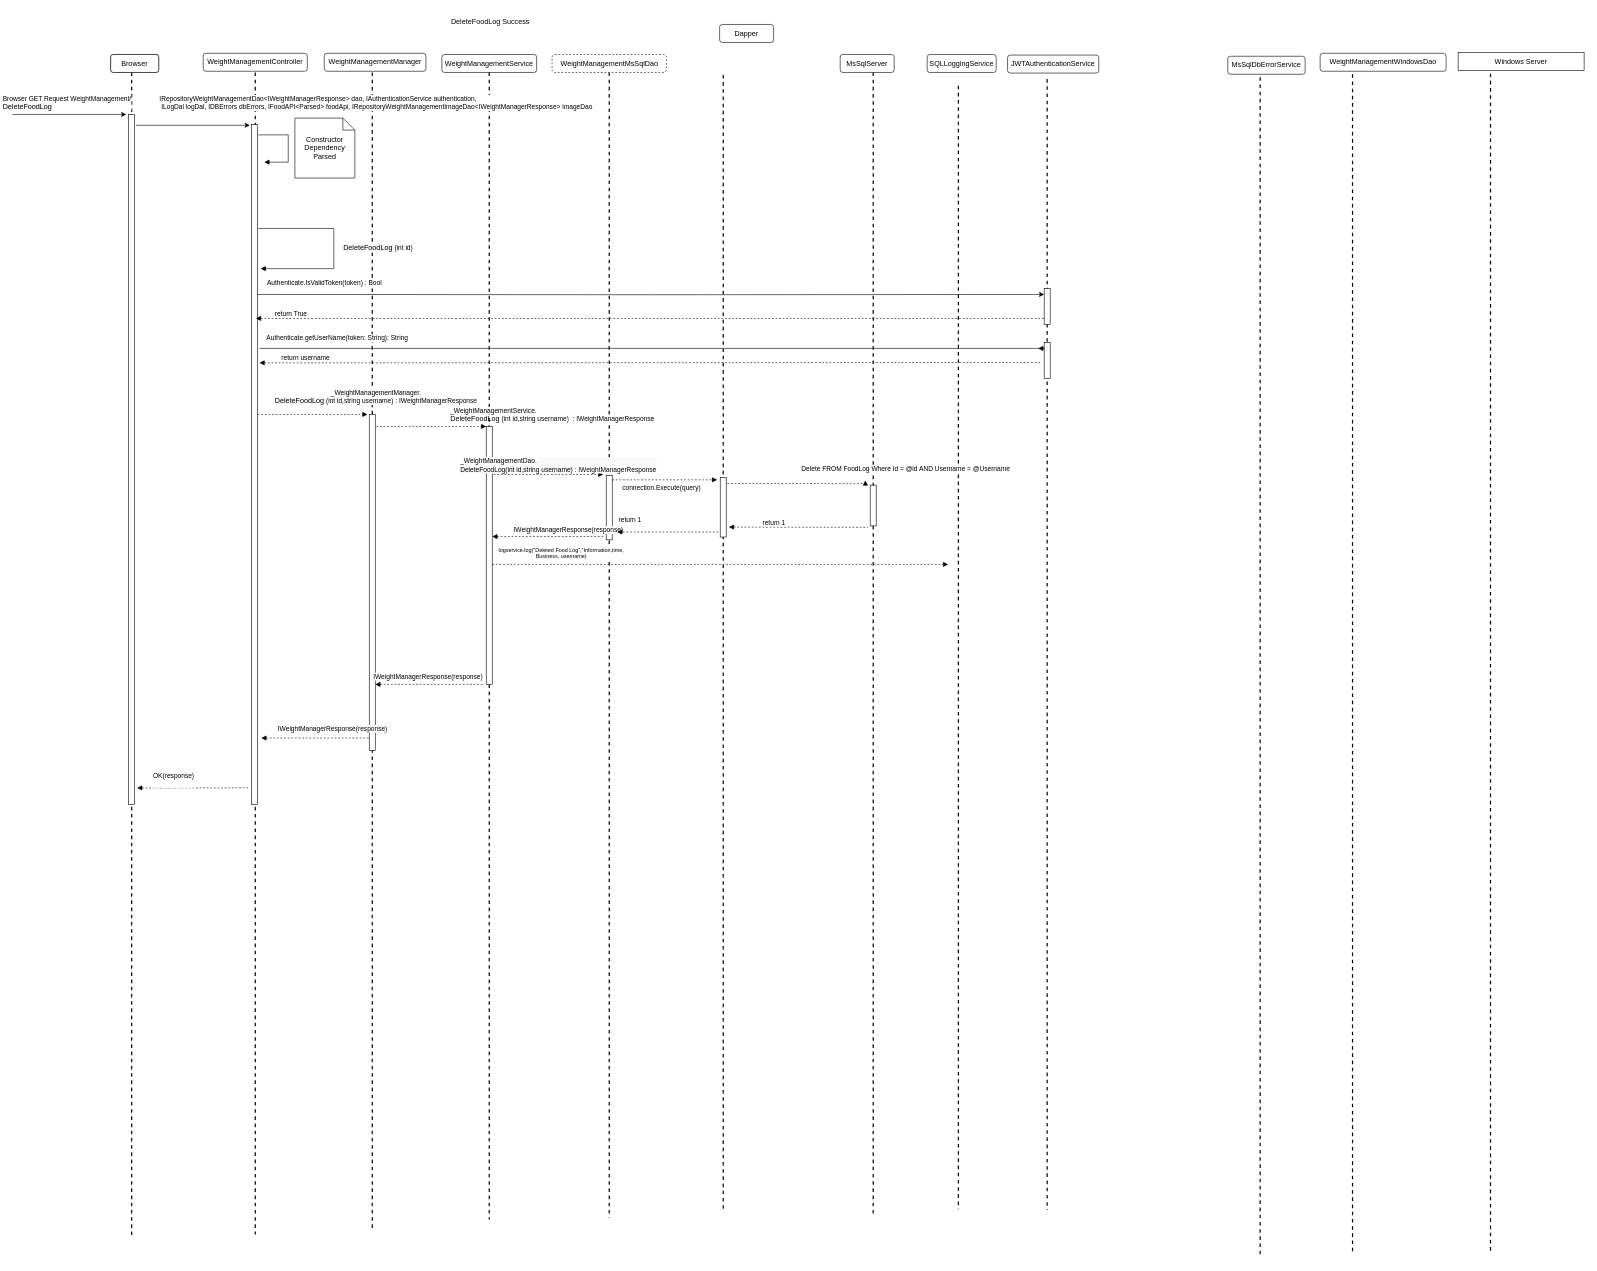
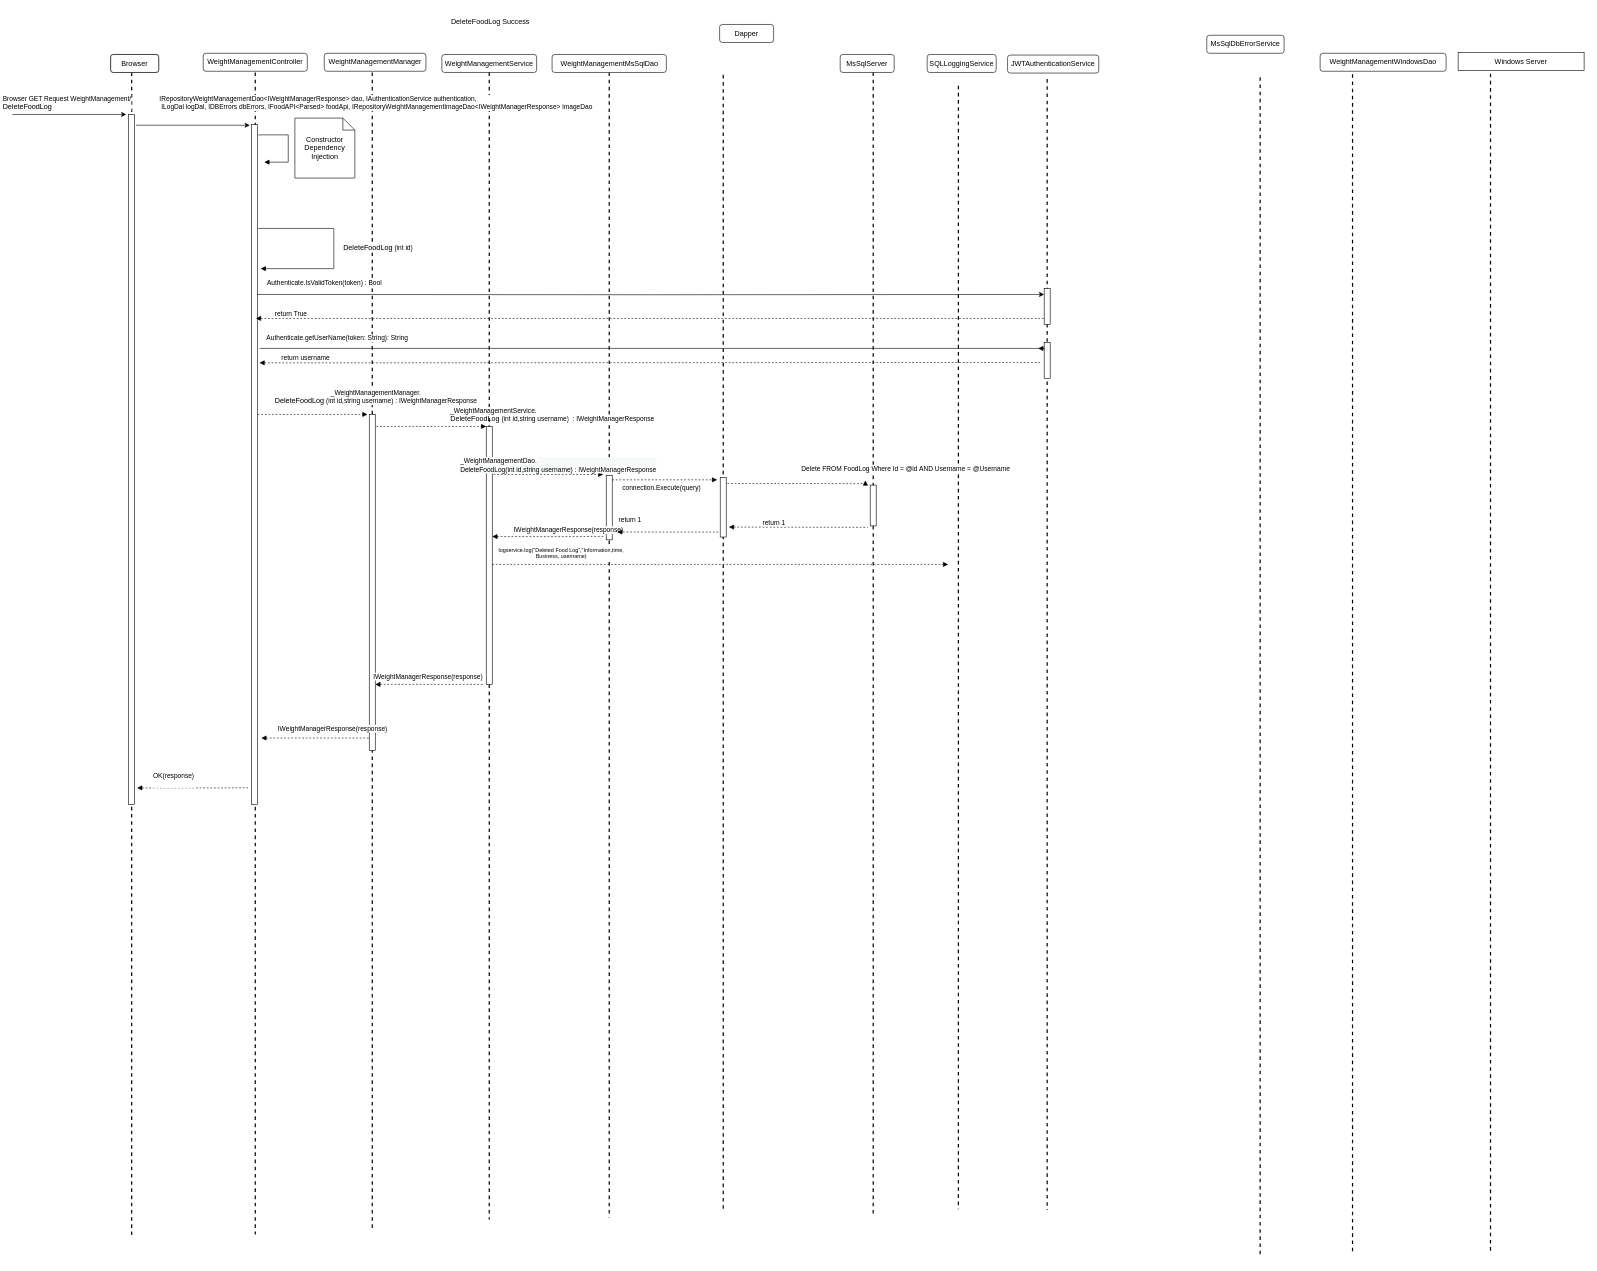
node "WeightManagementMsSqlDao": style dashed -> solid
node "MsSqlDbErrorService": moved (1267, 65) -> (1246, 44)
node "Constructor Dependency Parsed": label "Constructor Dependency Parsed" -> "Constructor Dependency Injection"
